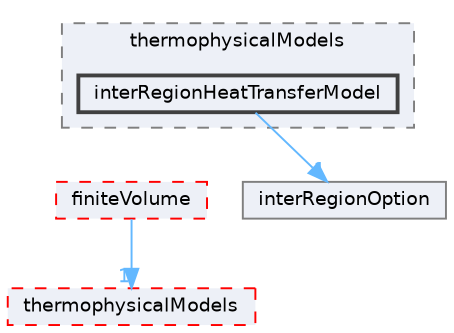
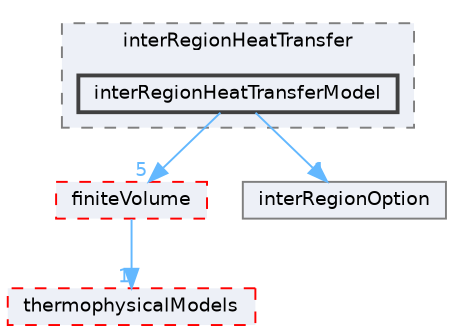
cluster "thermophysicalModels": label "thermophysicalModels" -> "interRegionHeatTransfer"
edge "interRegionHeatTransferModel" -> "finiteVolume": added
